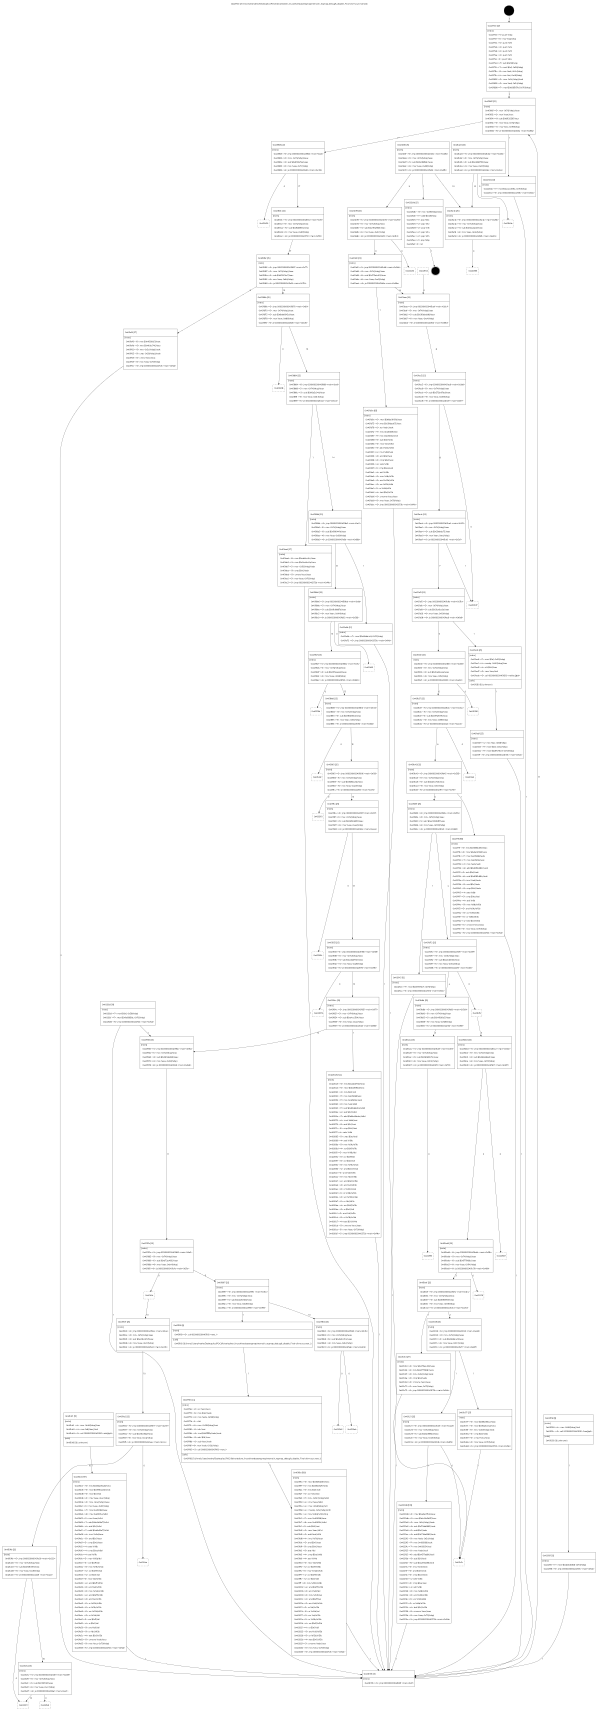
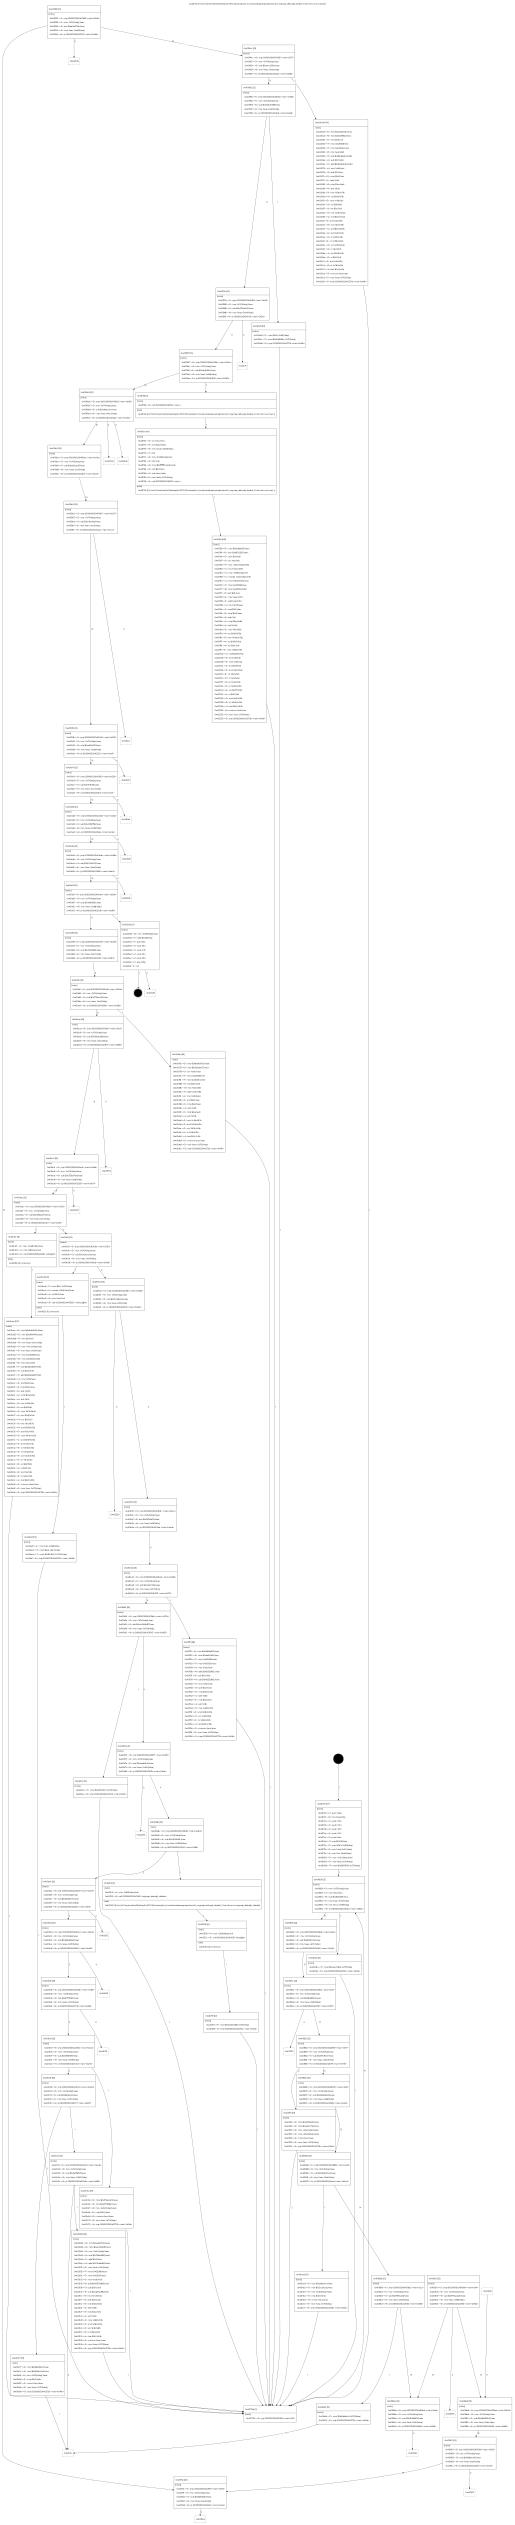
edge "0x401a5f [25]" -> "0x401a46 [25]": reversed
node "0x402436": removed
edge "0x401a78 [25]" -> "0x4024fd": now "0x4025db [21]" -> "0x4024fd"
edge "0x40216d" -> "0x401aaa [25]": reversed
node "0x402608": removed
edge "0x401adc [25]" -> "0x4023d7": now "0x401adc [25]" -> "0x401dc1 [13]"
edge "0x4018b6 [25]" -> "0x4018cf [25]": reversed
edge "0x4018e8 [25]" -> "0x401e92": reversed
node "0x4022ab": removed
edge "0x40191a [25]" -> "0x401933 [25]": reversed
edge "0x4022fe" -> "0x401bbd [25]": now "0x401ba4 [25]" -> "0x401bbd [25]"
edge "0x4025c8 [19]" -> "0x401965 [25]": reversed
edge "0x401cfe" -> "0x4019c9 [25]": now "0x4019b0 [25]" -> "0x4019c9 [25]"
edge "0x401a14 [25]" -> "0x402221": now "0x401a14 [25]" -> "0x401a2d [25]"
node "0x40214f [9]": added
node "0x402712": added
